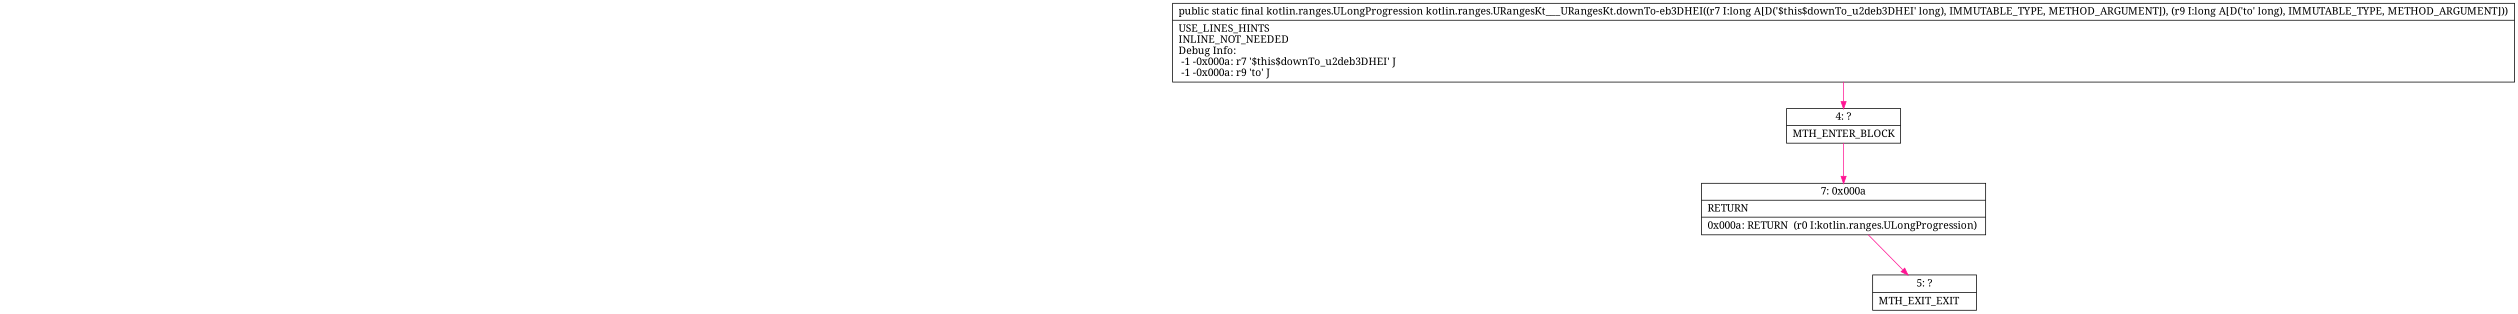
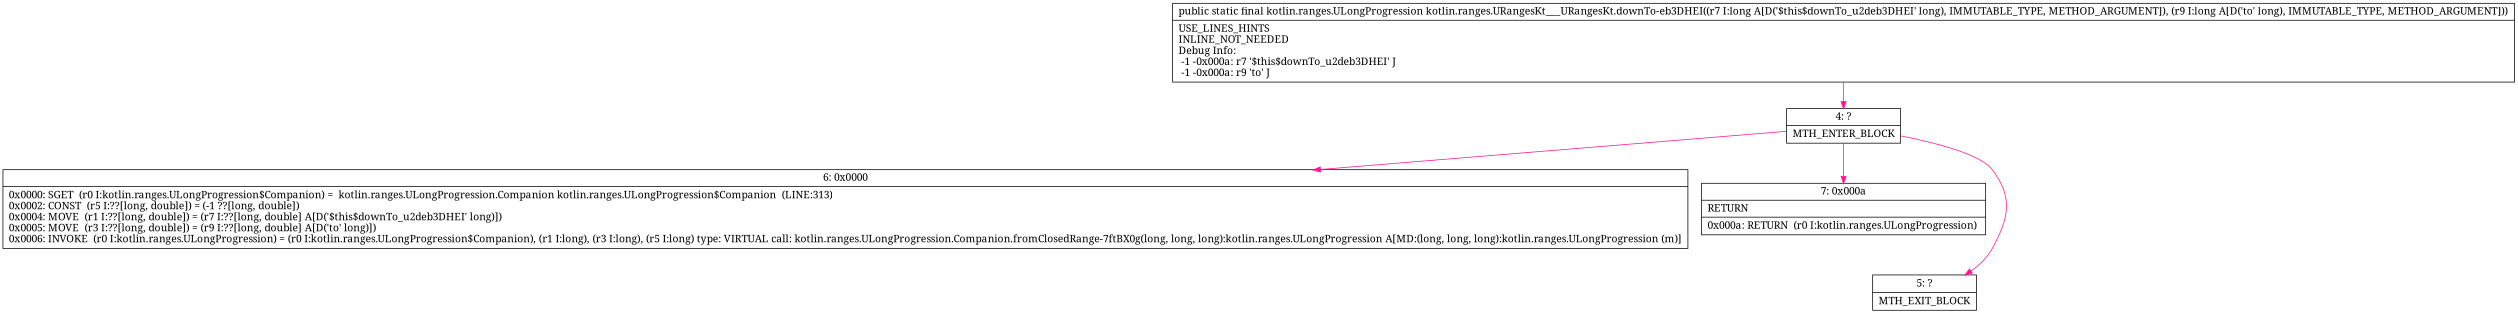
node "6: 0x0000": added
edge "7: 0x000a" -> "5: ?": now "4: ?" -> "5: ?"
node "5: ?": text "MTH_EXIT_EXIT" -> "MTH_EXIT_BLOCK"
